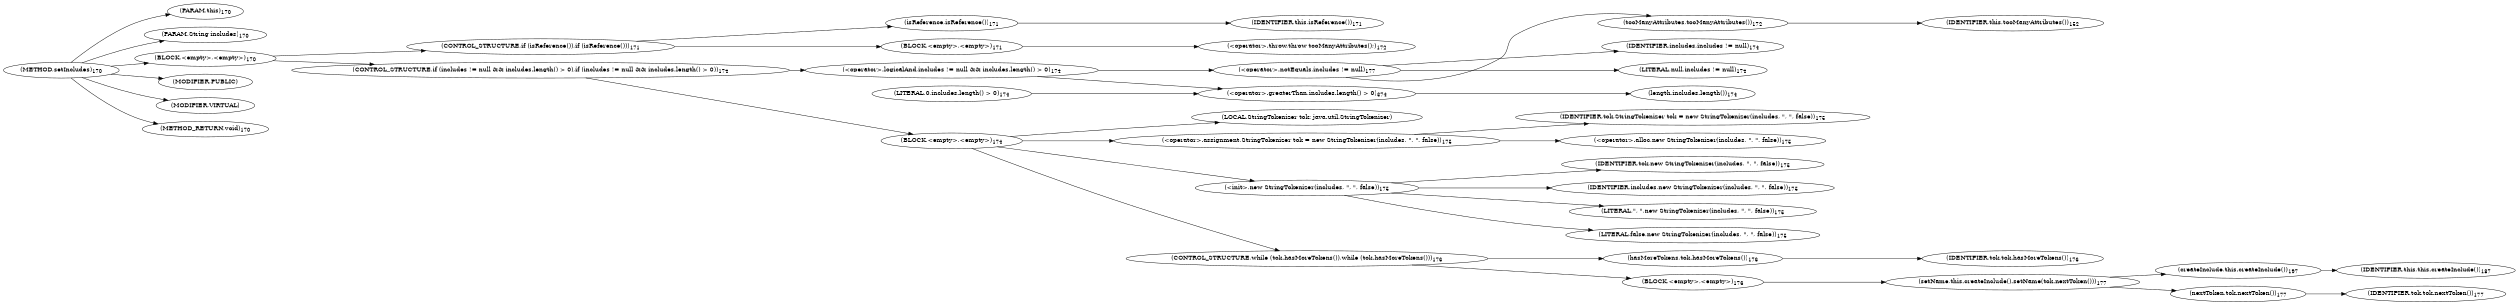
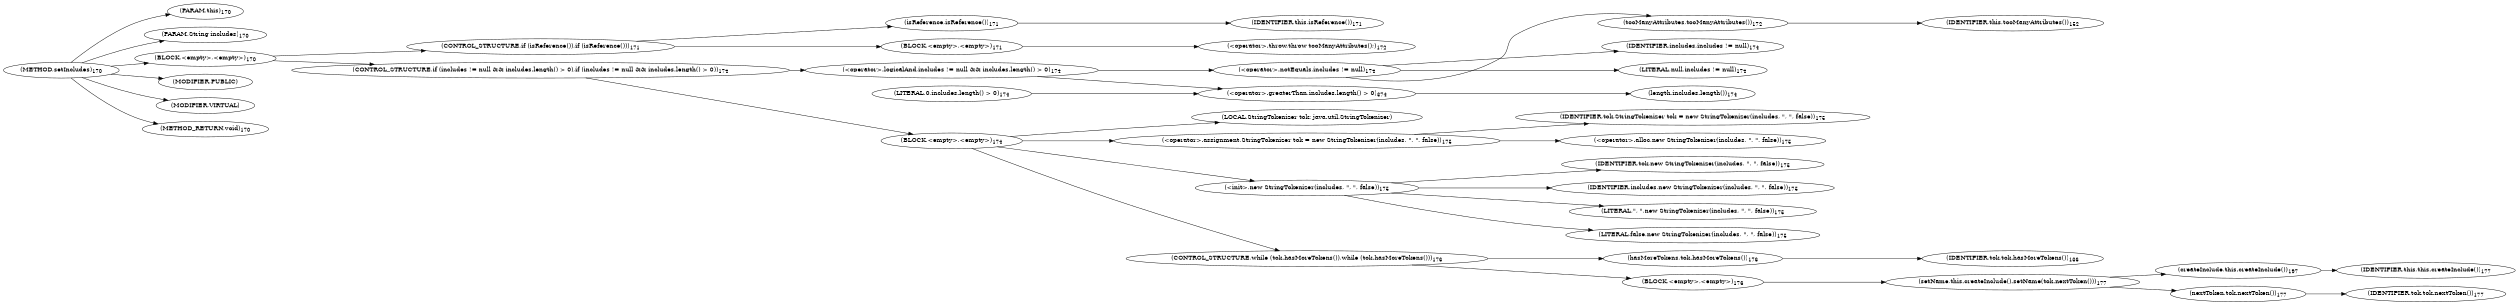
node "(<operator>.notEquals,includes != null)": text "177" -> "174"
node "(IDENTIFIER,tok,tok.hasMoreTokens())": text "176" -> "136"
node "(IDENTIFIER,this,this.createInclude())": text "187" -> "177"
